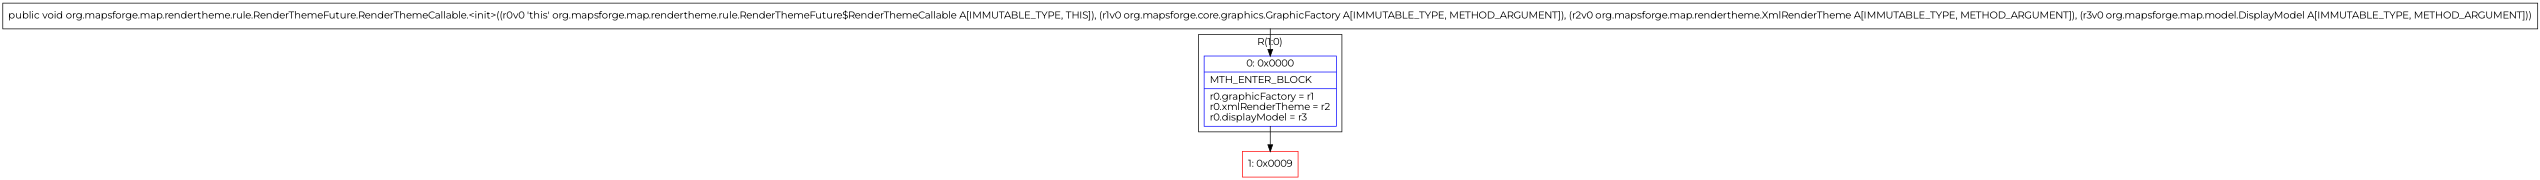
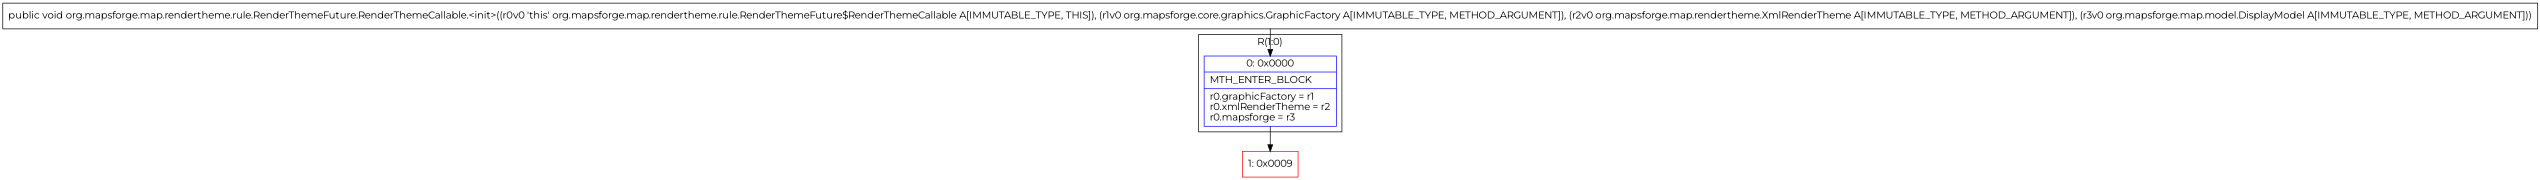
node "0: 0x0000": text "r0.displayModel = r3" -> "r0.mapsforge = r3"
